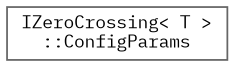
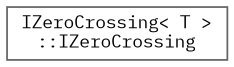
node "IZeroCrossing< T > ::ConfigParams": label "IZeroCrossing< T > ::ConfigParams" -> "IZeroCrossing< T > ::IZeroCrossing"
